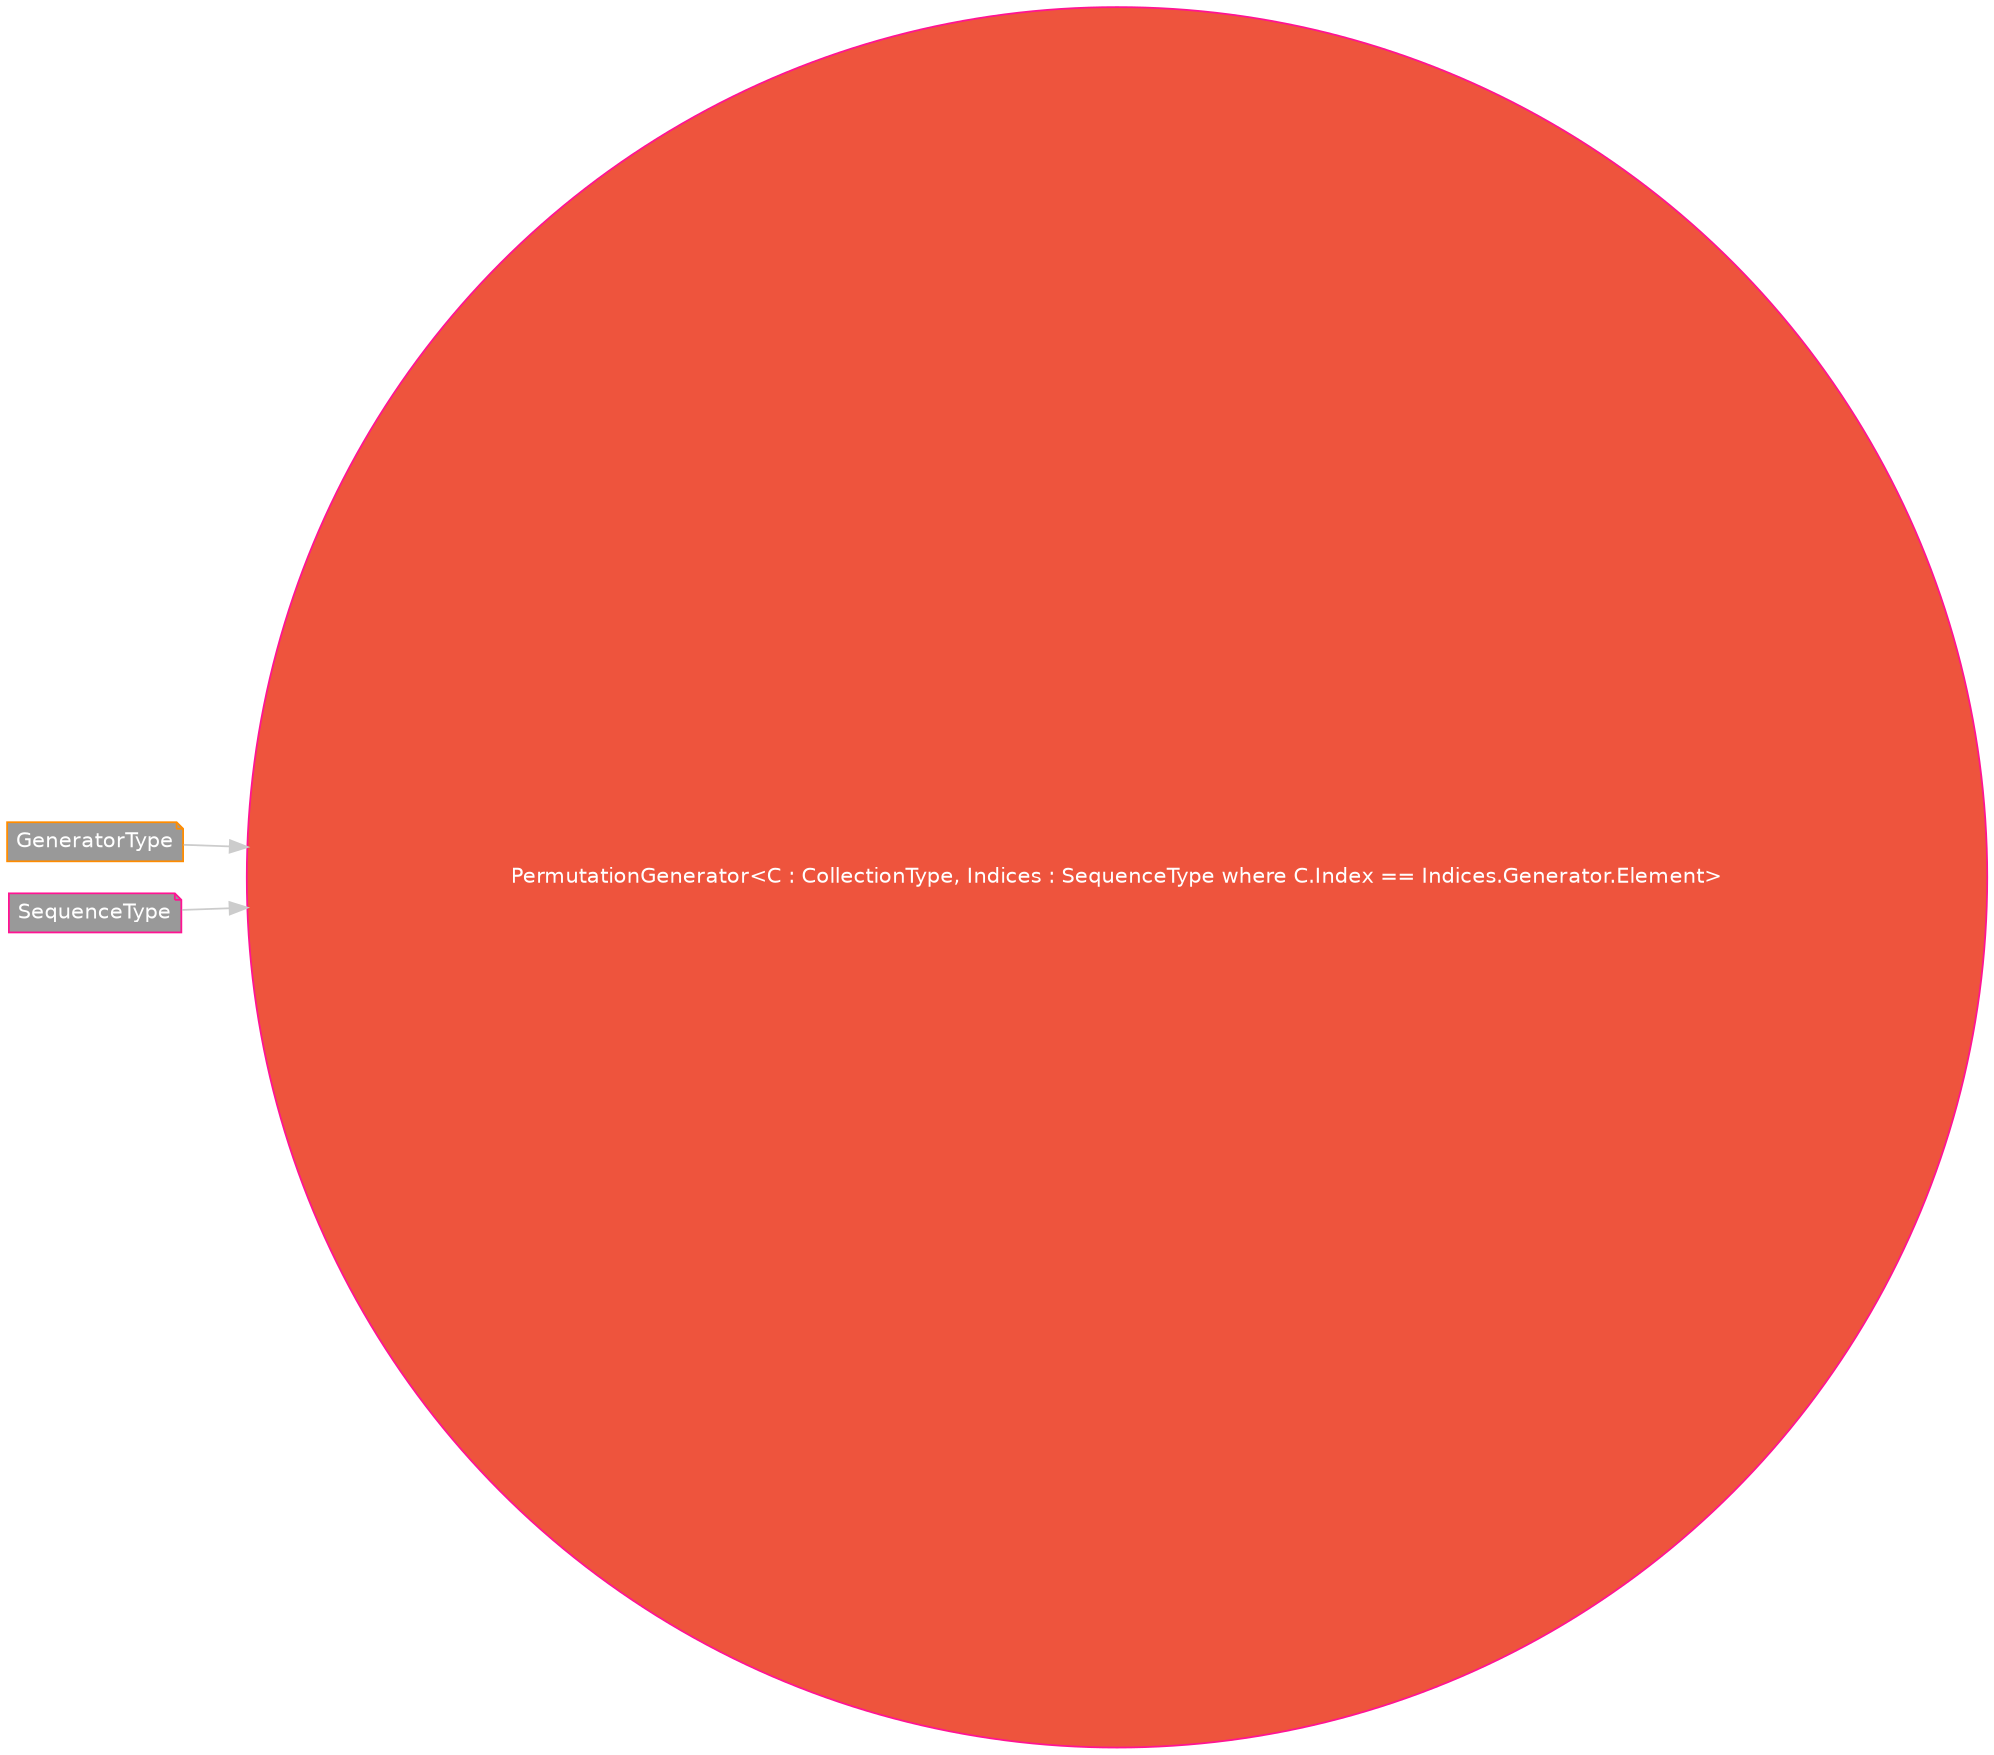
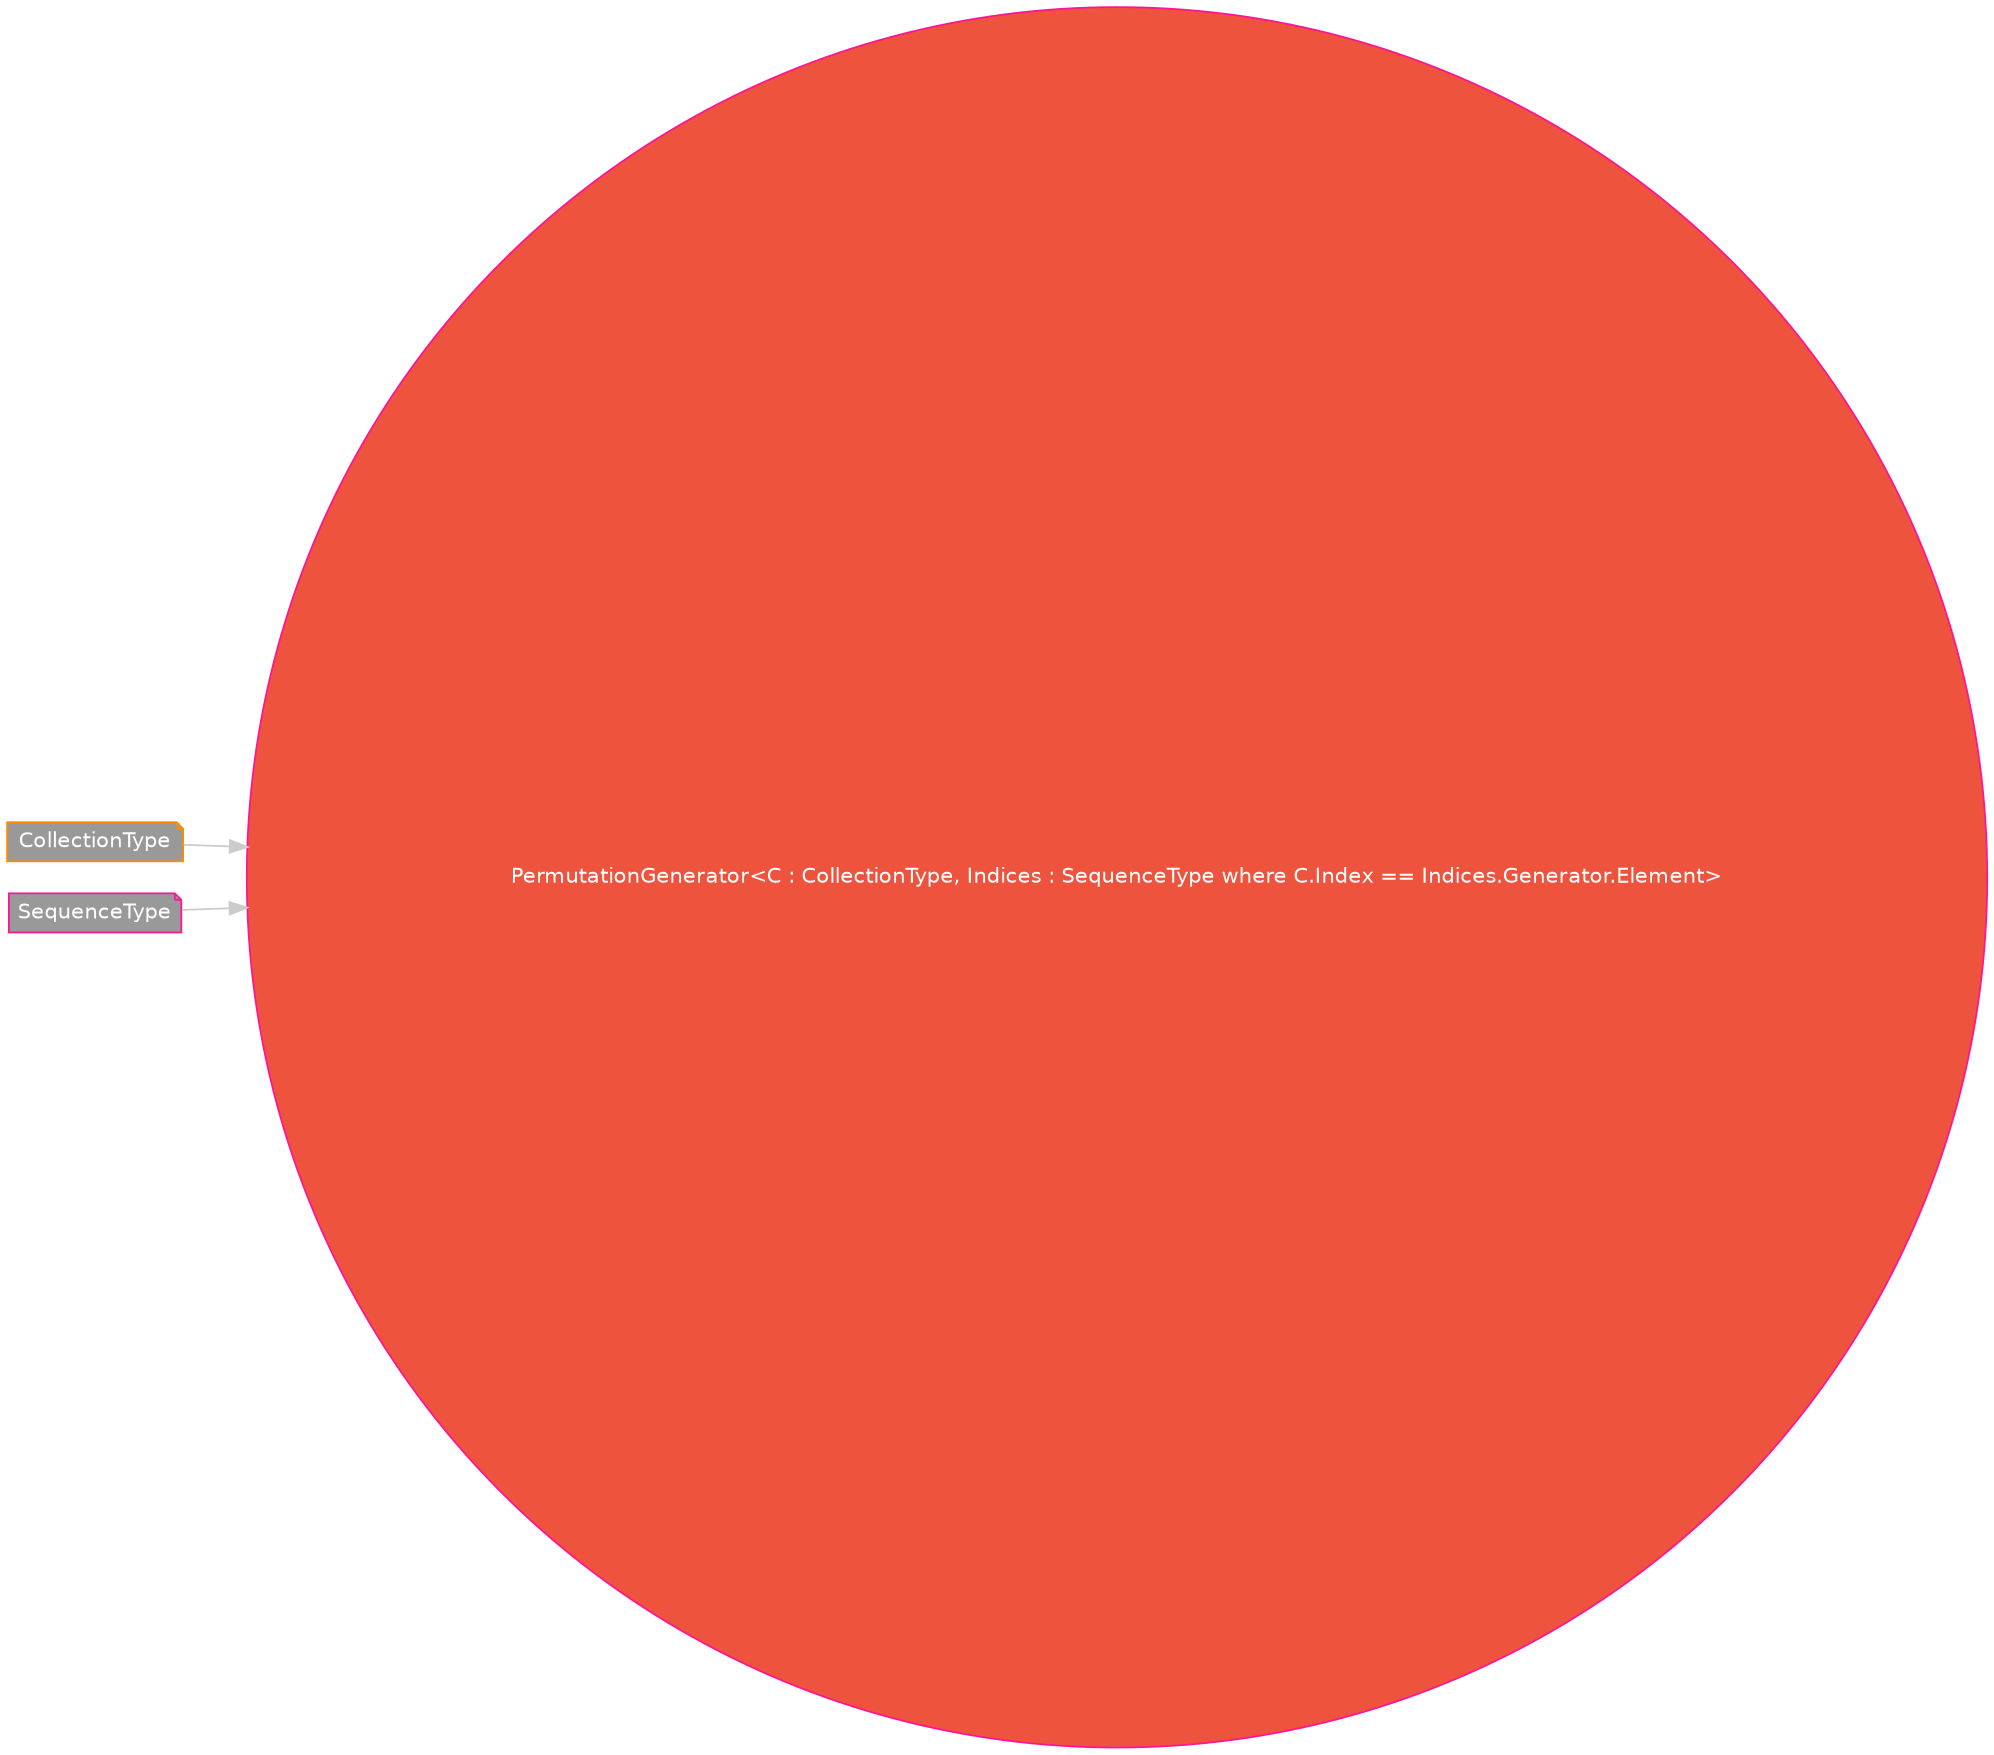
node "GeneratorType": label "GeneratorType" -> "CollectionType"
